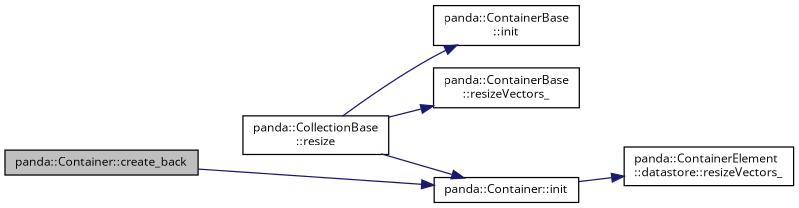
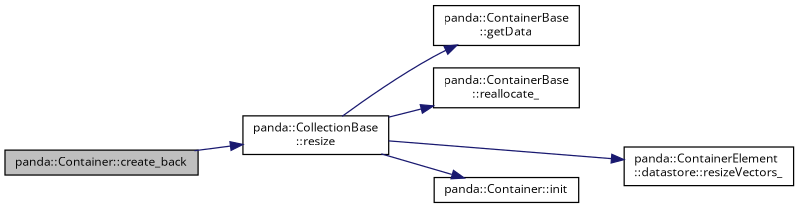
node "panda::ContainerBase ::init": label "panda::ContainerBase ::init" -> "panda::ContainerBase ::getData"
node "panda::ContainerBase ::resizeVectors_": label "panda::ContainerBase ::resizeVectors_" -> "panda::ContainerBase ::reallocate_"
edge "panda::Container::create_back" -> "panda::Container::init": now "panda::Container::create_back" -> "panda::CollectionBase ::resize"
edge "panda::Container::init" -> "panda::ContainerElement ::datastore::resizeVectors_": now "panda::CollectionBase ::resize" -> "panda::ContainerElement ::datastore::resizeVectors_"
